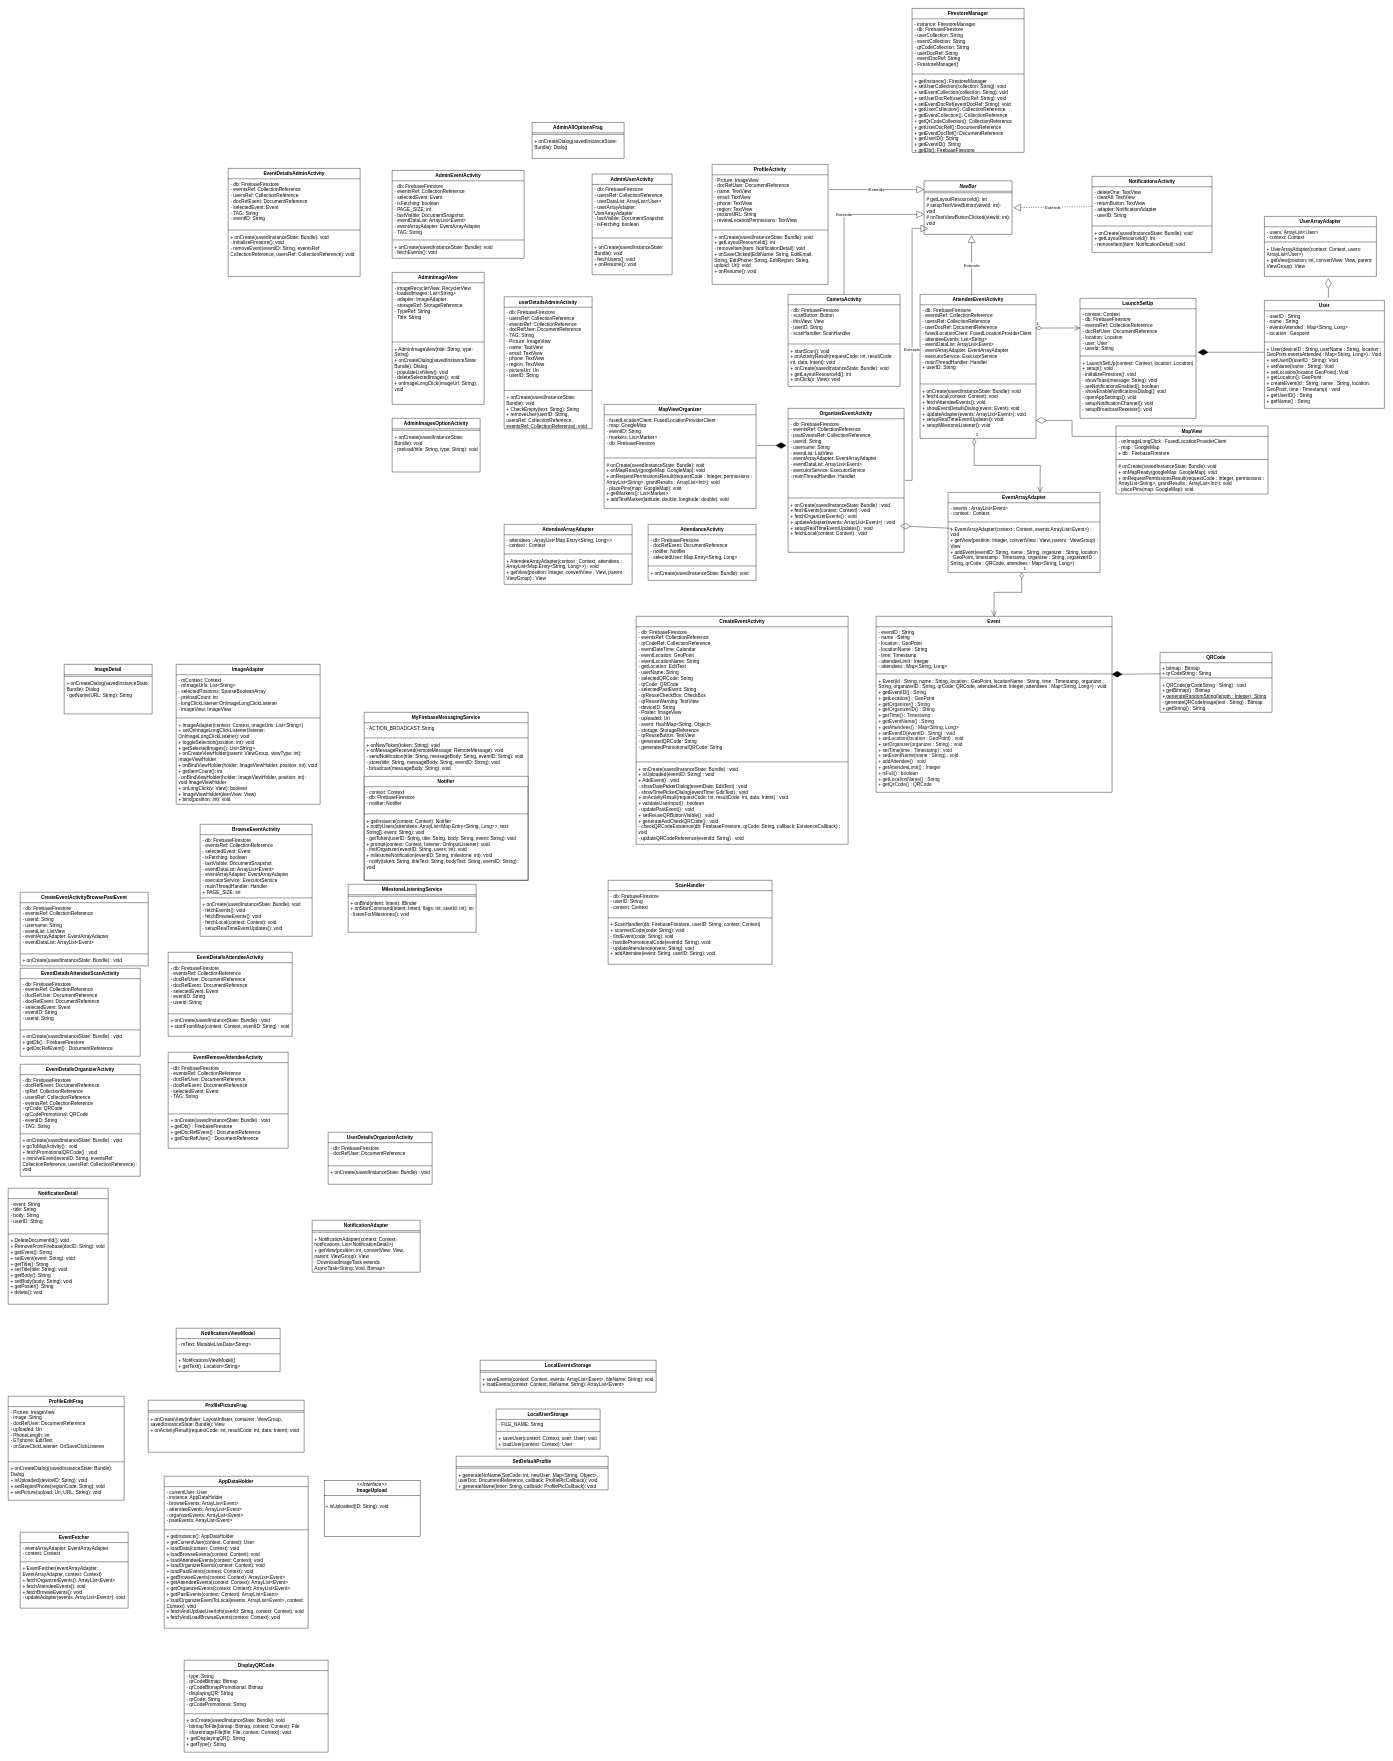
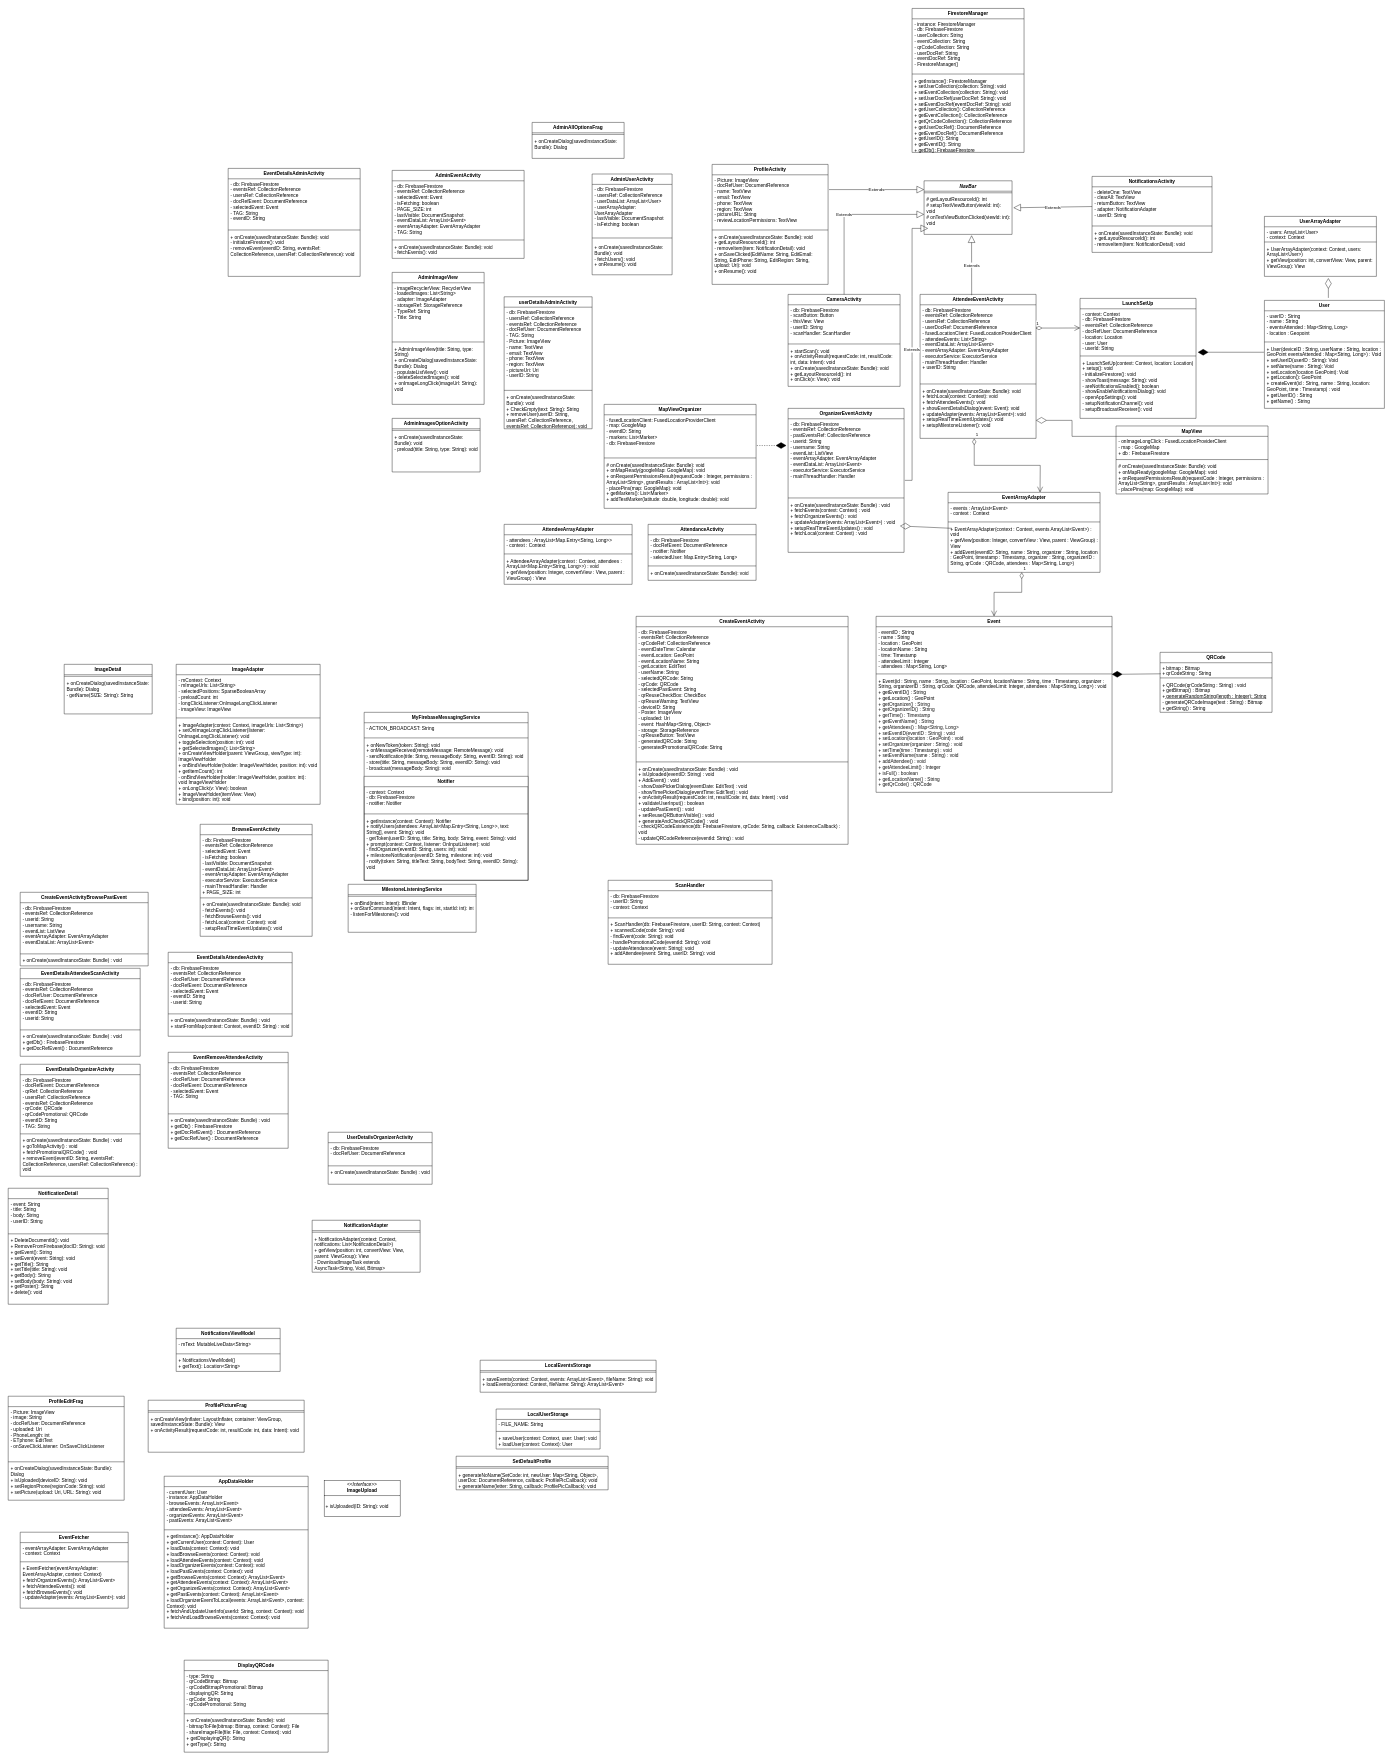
edge "- deleteOne: TextView - clearAll: TextView - returnButton: TextView - adapter: NotificationAdapter - userID: String" -> "# getLayoutResourceId(): int # setupTextViewButton(viewId: int): void # onTextViewButtonClicked(viewId: int): void": style dashed -> solid
edge "- fusedLocationClient: FusedLocationProviderClient - map: GoogleMap - eventID: String - markers: List<Marker> - db: FirebaseFirestore" -> "- db: FirebaseFirestore - eventsRef: CollectionReference - pastEventsRef: CollectionReference - userid: String - username: String - eventList: ListView - eventArrayAdapter: EventArrayAdapter - eventDataList: ArrayList<Event> - executorService: ExecutorService - mainThreadHandler: Handler": style solid -> dashed
node "+ onCreateDialog(savedInstanceState: Bundle): Dialog - getName(URL: String): String": label "+ onCreateDialog(savedInstanceState: Bundle): Dialog - getName(URL: String): String" -> "+ onCreateDialog(savedInstanceState: Bundle): Dialog - getName(SIZE: String): String"
node "<<Interface>> ImageUpload + isUploaded(ID: String): void": size 96x56 -> 76x36
